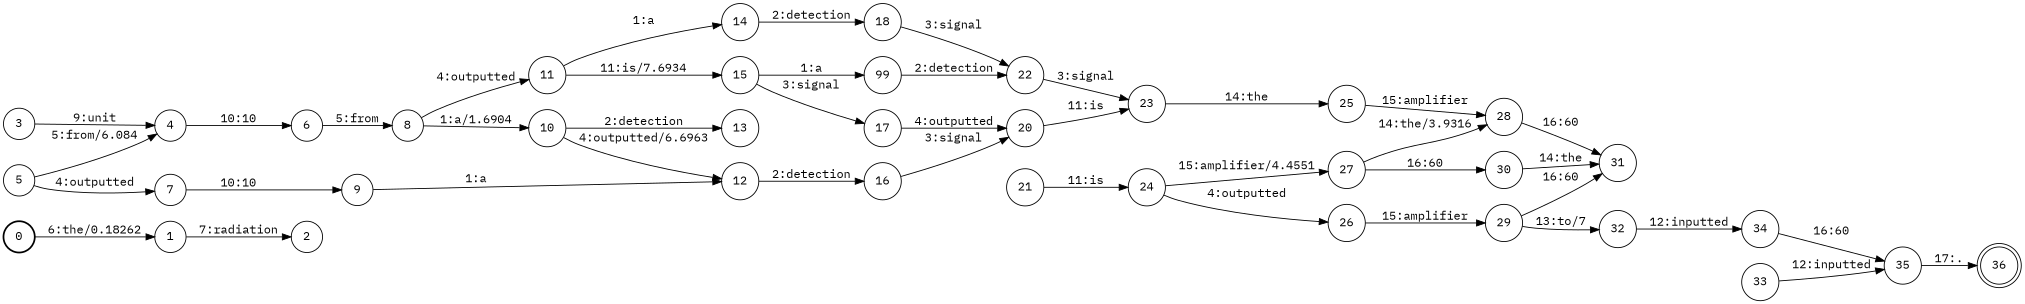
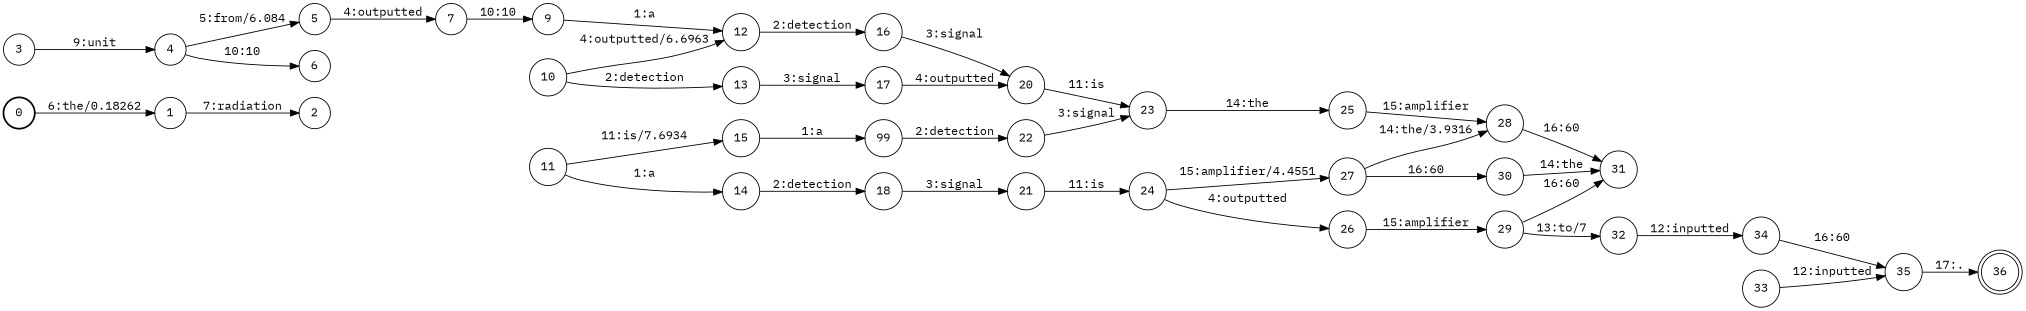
edge "18" -> "22": now "18" -> "21"
edge "15" -> "17": now "13" -> "17"
node "8": removed
edge "5" -> "4": reversed
